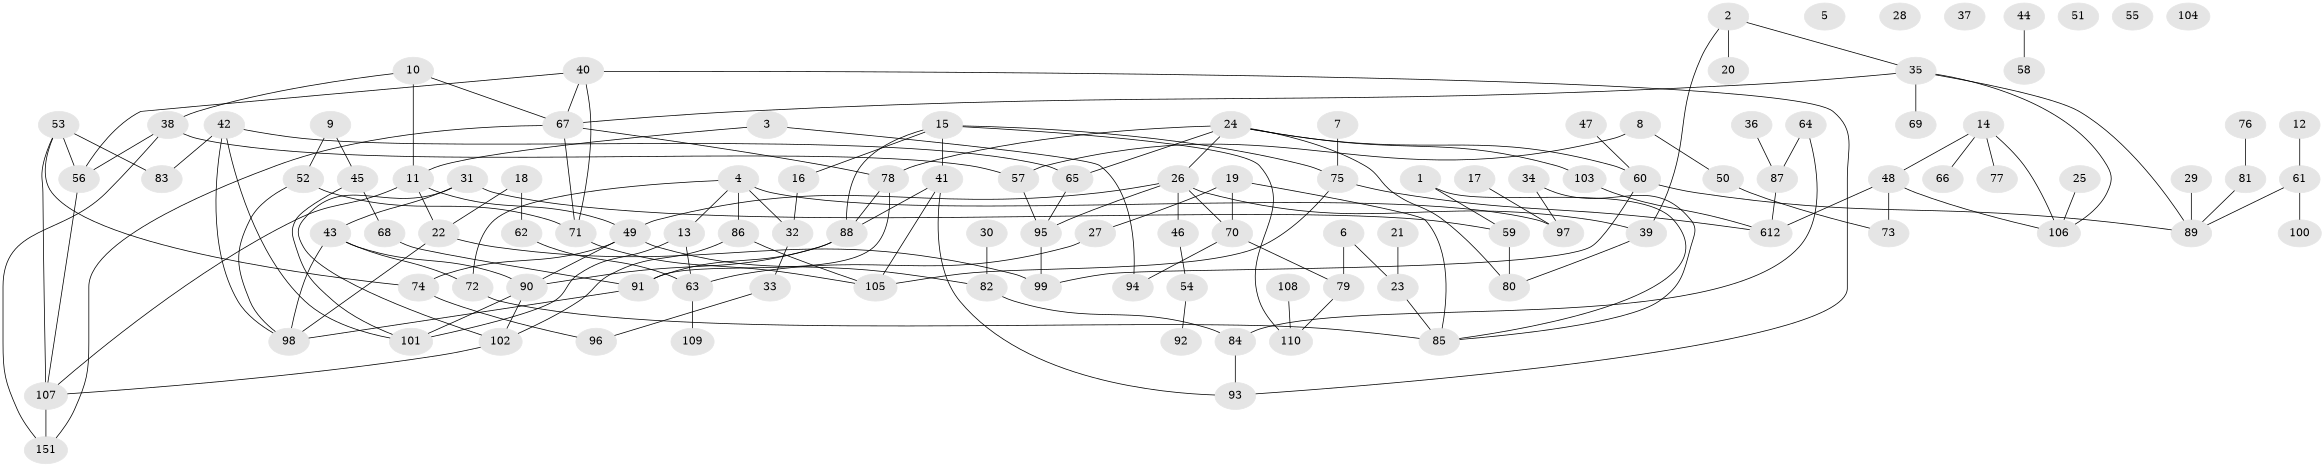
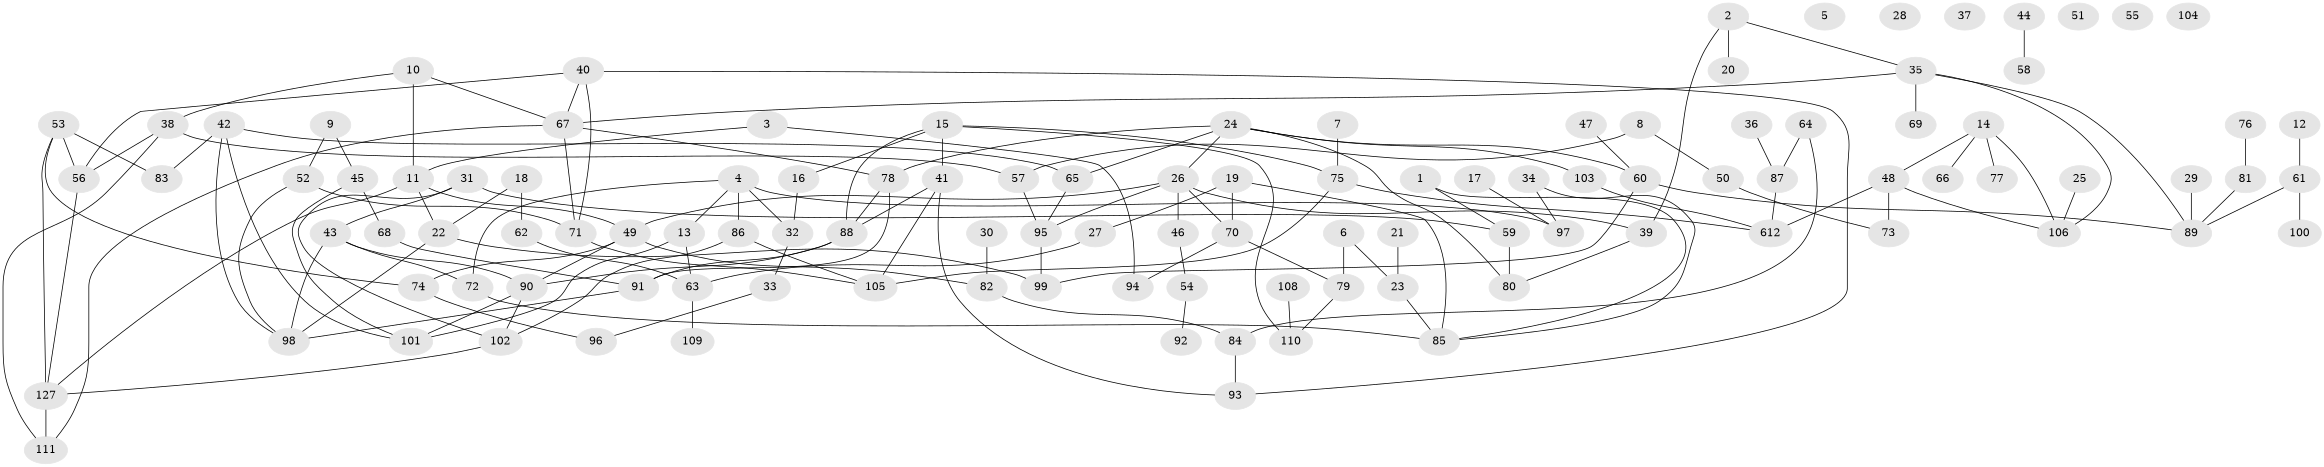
node "107": label "107" -> "127"
node "151": label "151" -> "111"
